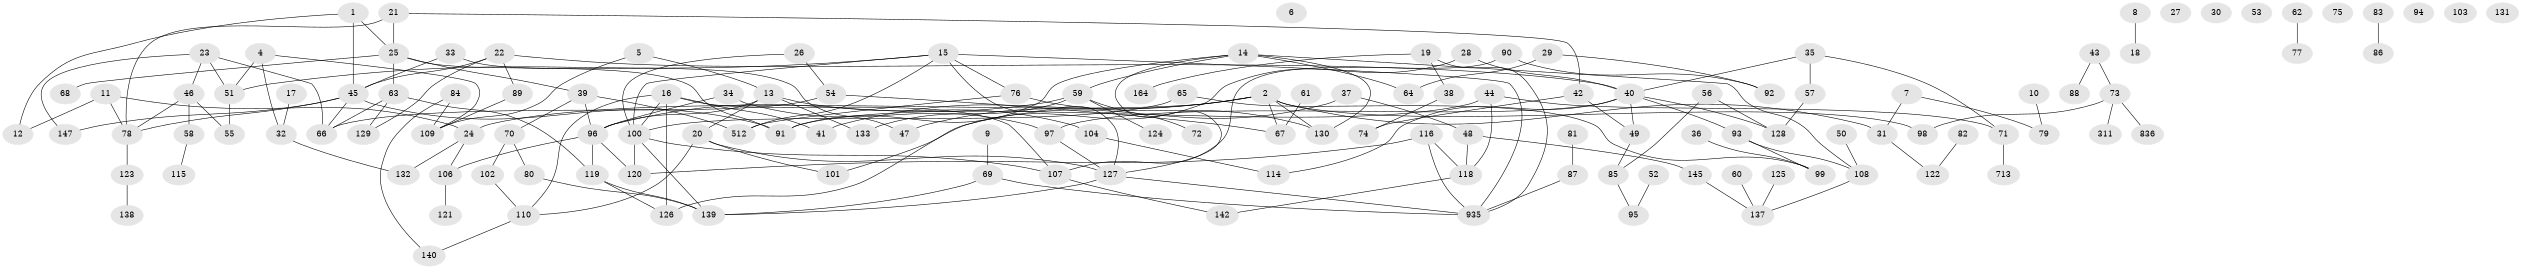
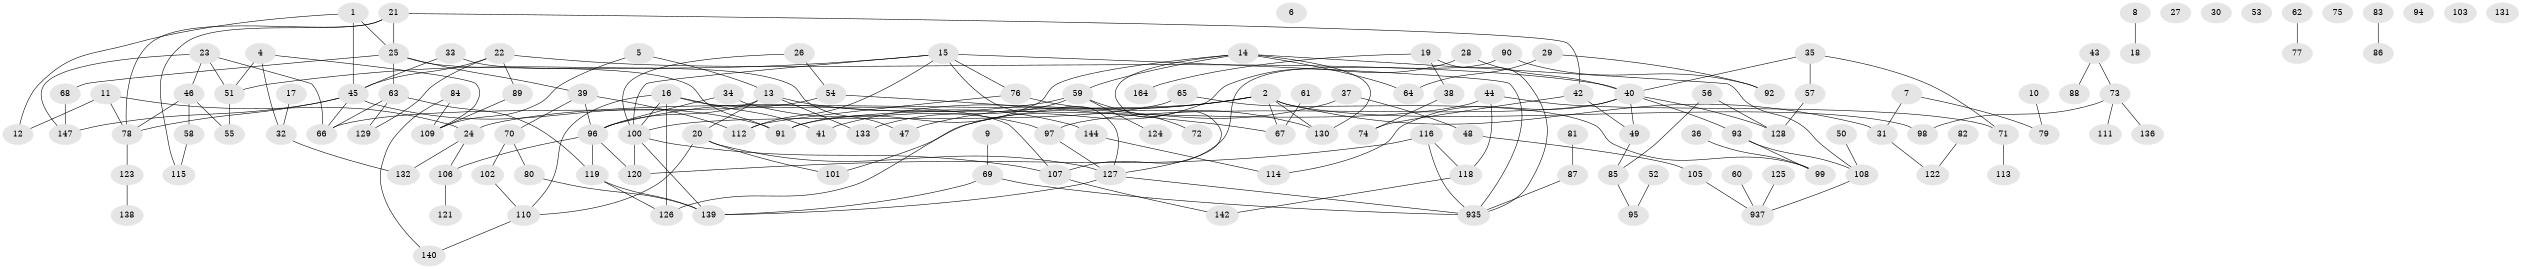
edge "21" -- "115": added
edge "68" -- "147": added
node "512": label "512" -> "112"
node "104": label "104" -> "144"
node "311": label "311" -> "111"
node "836": label "836" -> "136"
edge "48" -- "118": removed
node "145": label "145" -> "105"
node "713": label "713" -> "113"
node "137": label "137" -> "937"
